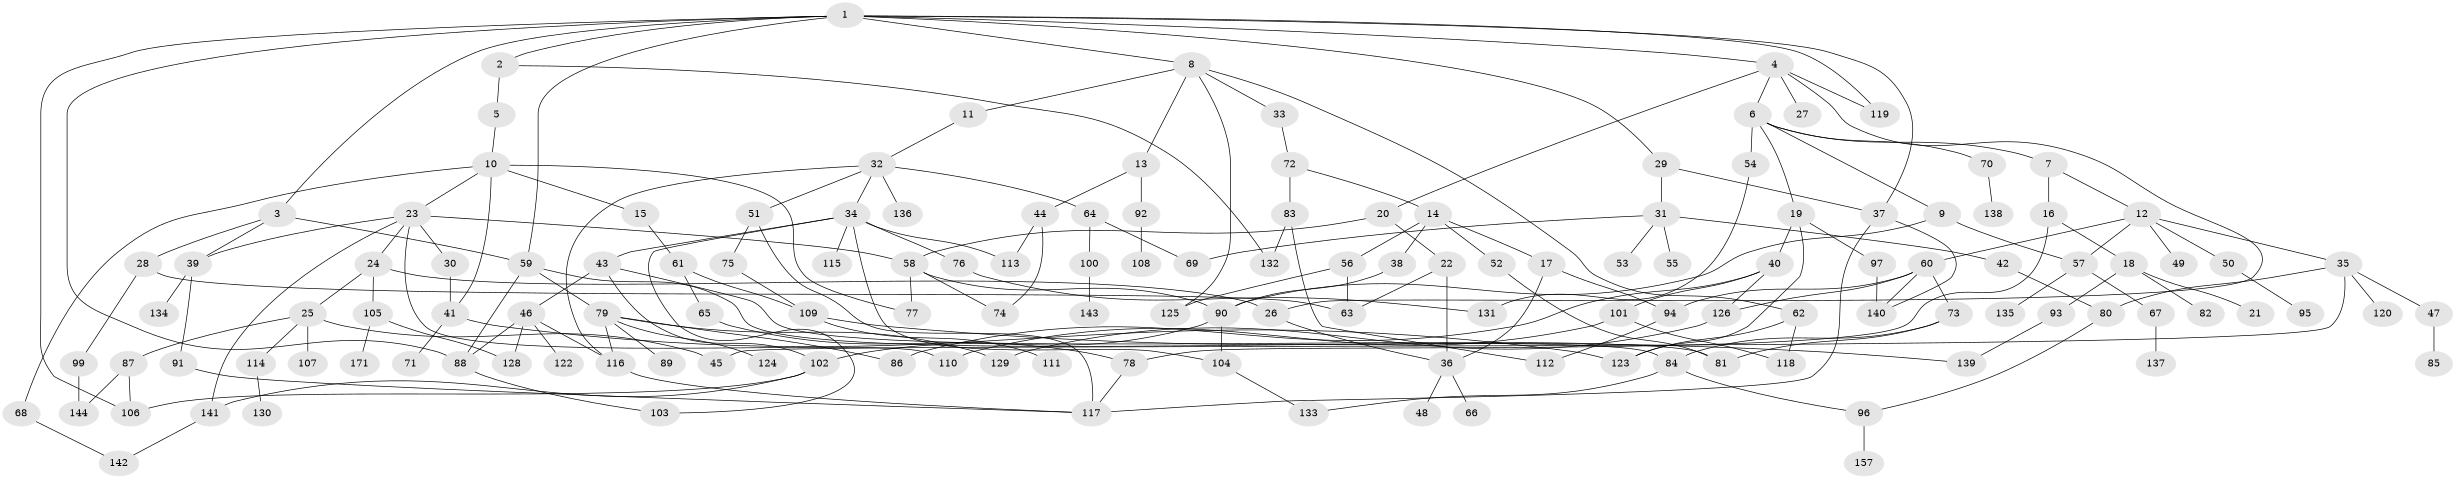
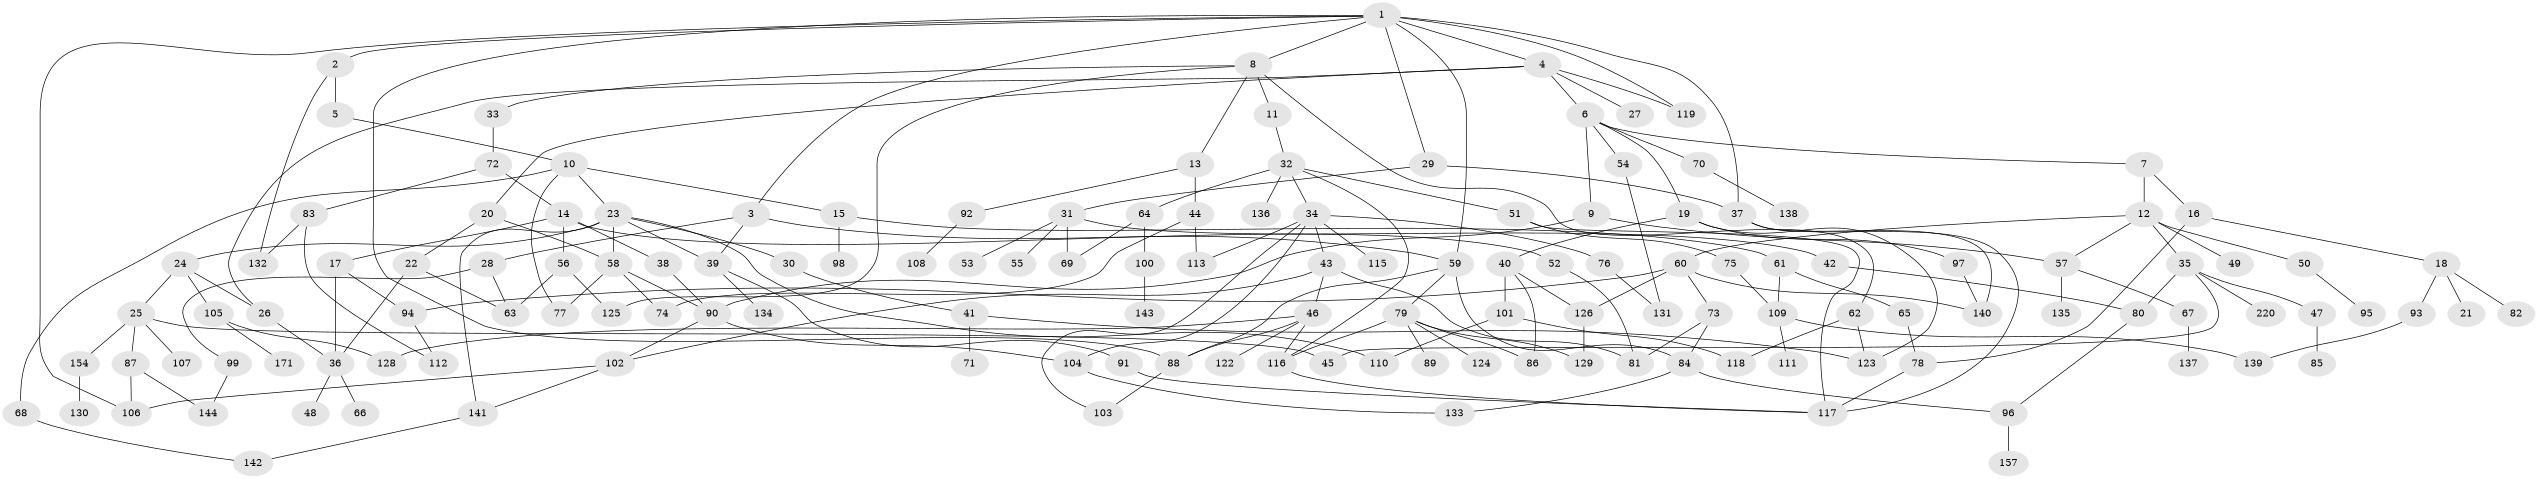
edge "10" -- "41": removed
node "98": added
node "120": label "120" -> "220"
node "114": label "114" -> "154"
